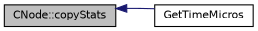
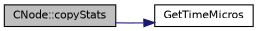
edge "GetTimeMicros" -> "CNode::copyStats": reversed
